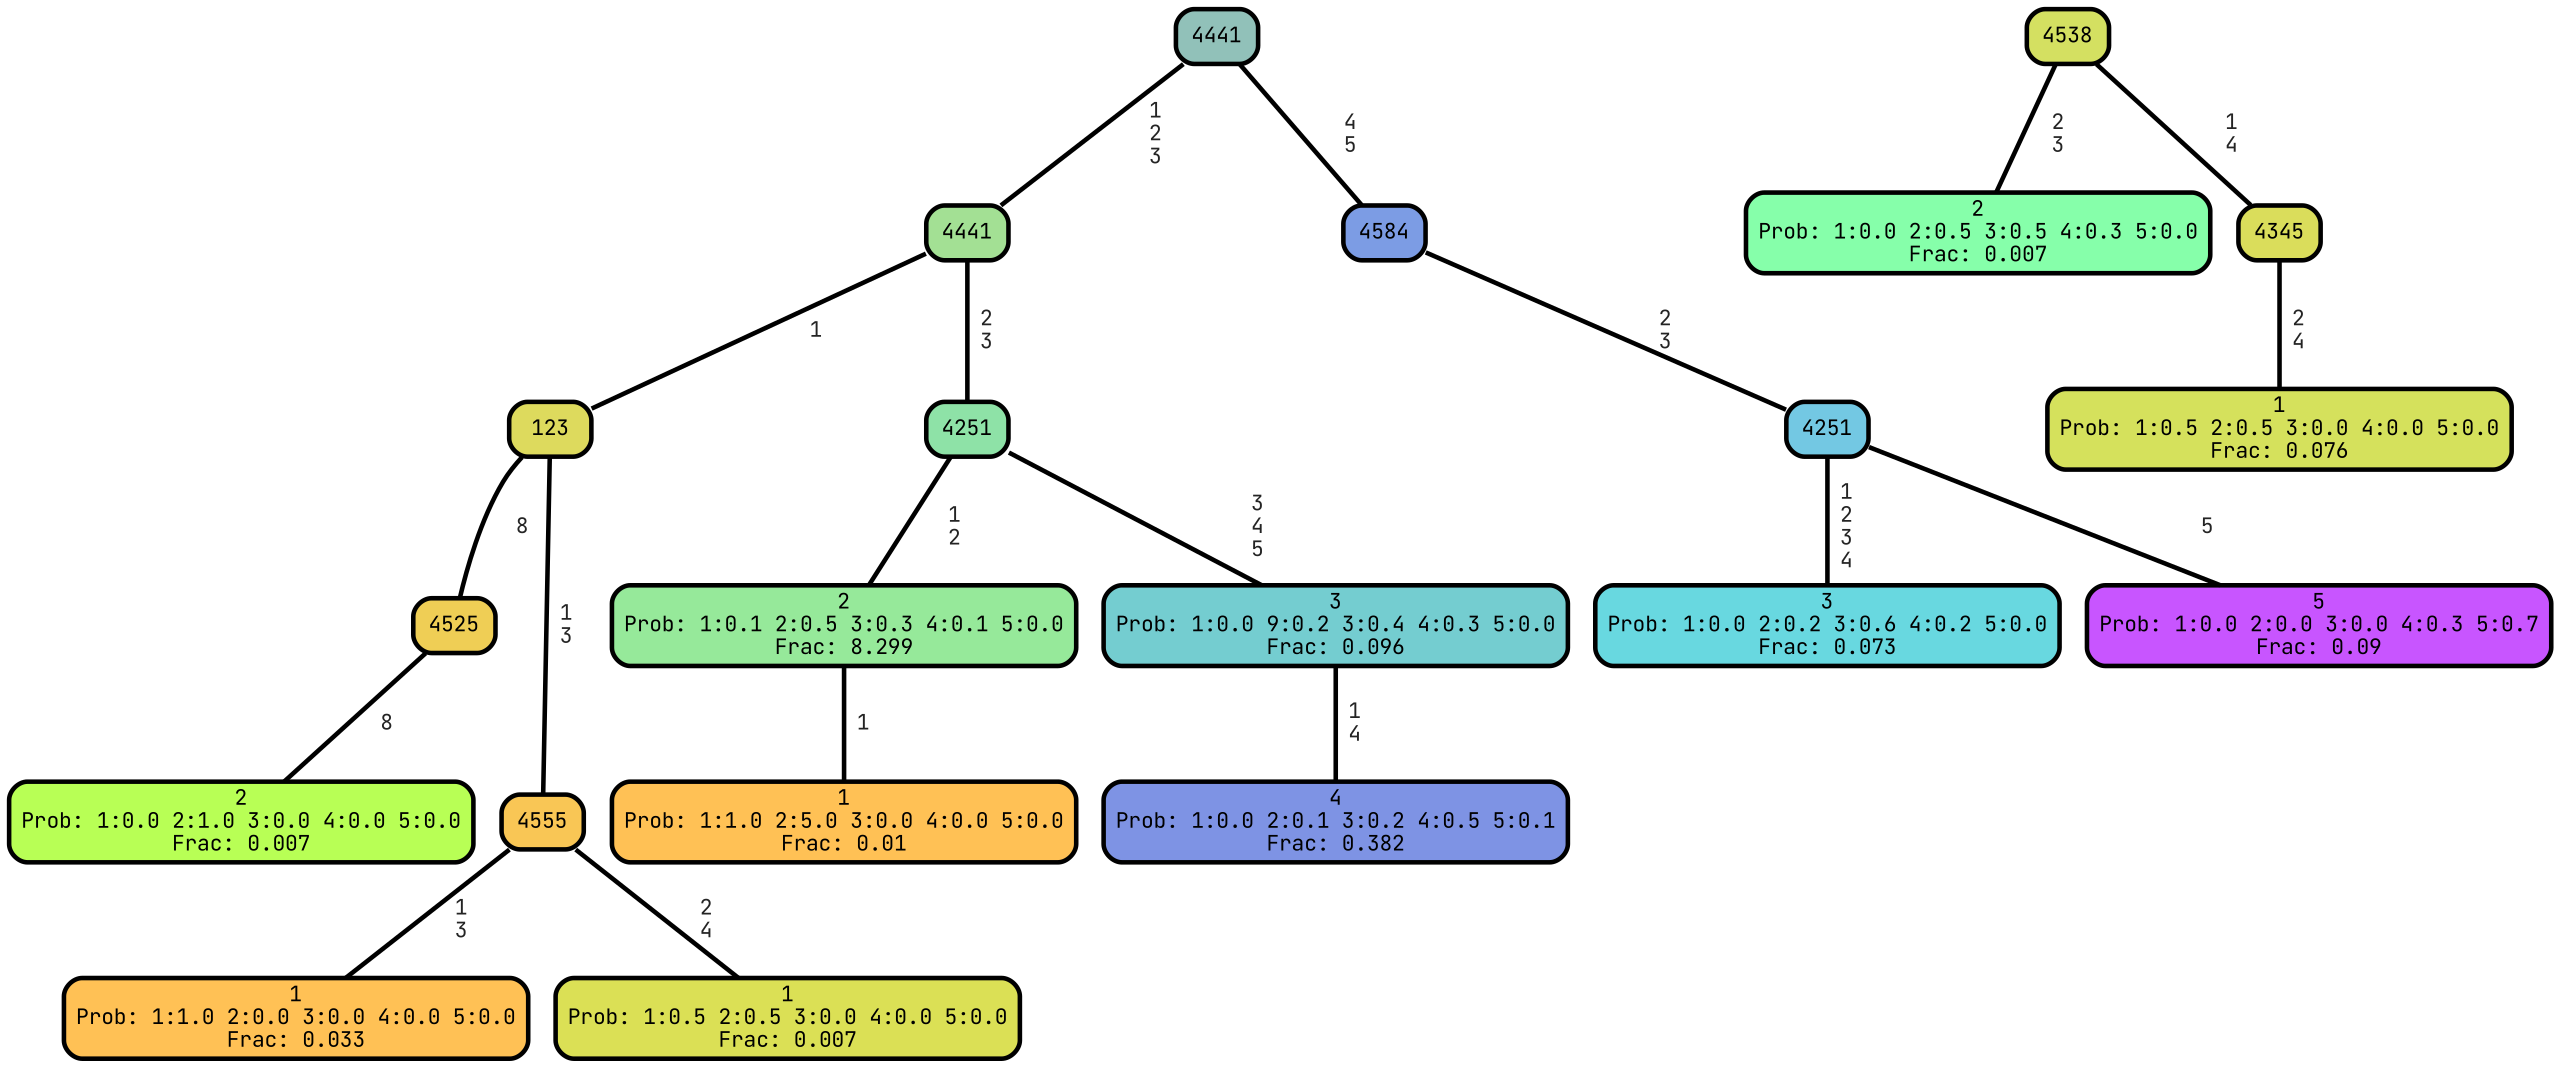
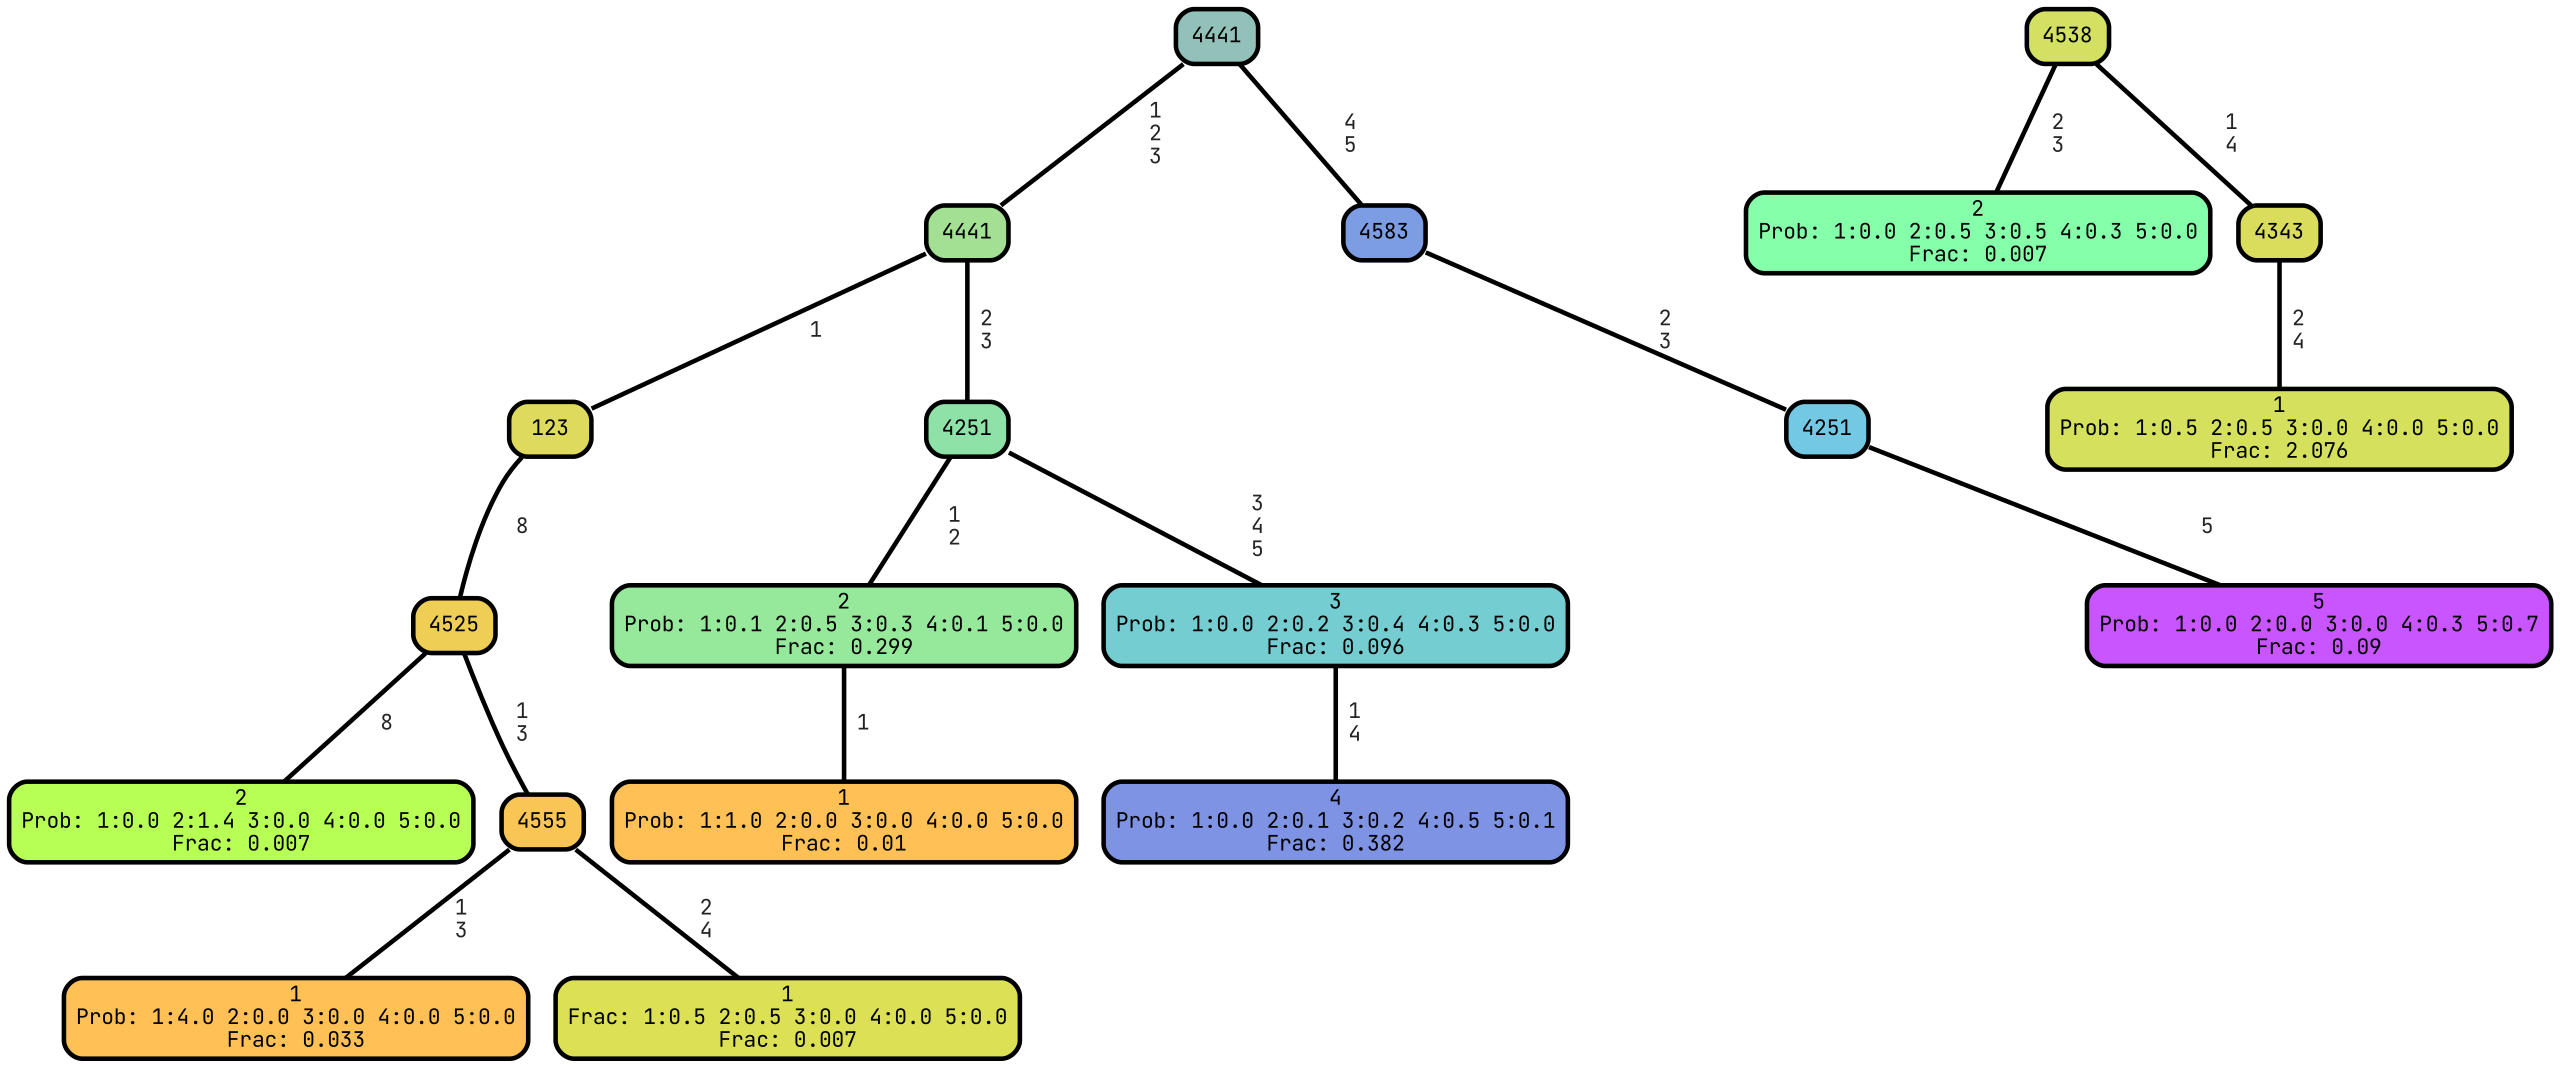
node "4584": label "4584" -> "4583"
node "4345": label "4345" -> "4343"
node "1 Prob: 1:0.5 2:0.5 3:0.0 4:0.0 5:0.0 Frac: 0.076": label "1 Prob: 1:0.5 2:0.5 3:0.0 4:0.0 5:0.0 Frac: 0.076" -> "1 Prob: 1:0.5 2:0.5 3:0.0 4:0.0 5:0.0 Frac: 2.076"
edge "123" -- "4555": now "4525" -- "4555"
node "2 Prob: 1:0.1 2:0.5 3:0.3 4:0.1 5:0.0 Frac: 8.299": label "2 Prob: 1:0.1 2:0.5 3:0.3 4:0.1 5:0.0 Frac: 8.299" -> "2 Prob: 1:0.1 2:0.5 3:0.3 4:0.1 5:0.0 Frac: 0.299"
node "3 Prob: 1:0.0 9:0.2 3:0.4 4:0.3 5:0.0 Frac: 0.096": label "3 Prob: 1:0.0 9:0.2 3:0.4 4:0.3 5:0.0 Frac: 0.096" -> "3 Prob: 1:0.0 2:0.2 3:0.4 4:0.3 5:0.0 Frac: 0.096"
node "3 Prob: 1:0.0 2:0.2 3:0.6 4:0.2 5:0.0 Frac: 0.073": removed
node "2 Prob: 1:0.0 2:1.0 3:0.0 4:0.0 5:0.0 Frac: 0.007": label "2 Prob: 1:0.0 2:1.0 3:0.0 4:0.0 5:0.0 Frac: 0.007" -> "2 Prob: 1:0.0 2:1.4 3:0.0 4:0.0 5:0.0 Frac: 0.007"
node "1 Prob: 1:1.0 2:5.0 3:0.0 4:0.0 5:0.0 Frac: 0.01": label "1 Prob: 1:1.0 2:5.0 3:0.0 4:0.0 5:0.0 Frac: 0.01" -> "1 Prob: 1:1.0 2:0.0 3:0.0 4:0.0 5:0.0 Frac: 0.01"
node "1 Prob: 1:1.0 2:0.0 3:0.0 4:0.0 5:0.0 Frac: 0.033": label "1 Prob: 1:1.0 2:0.0 3:0.0 4:0.0 5:0.0 Frac: 0.033" -> "1 Prob: 1:4.0 2:0.0 3:0.0 4:0.0 5:0.0 Frac: 0.033"
node "1 Prob: 1:0.5 2:0.5 3:0.0 4:0.0 5:0.0 Frac: 0.007": label "1 Prob: 1:0.5 2:0.5 3:0.0 4:0.0 5:0.0 Frac: 0.007" -> "1 Frac: 1:0.5 2:0.5 3:0.0 4:0.0 5:0.0 Frac: 0.007"
